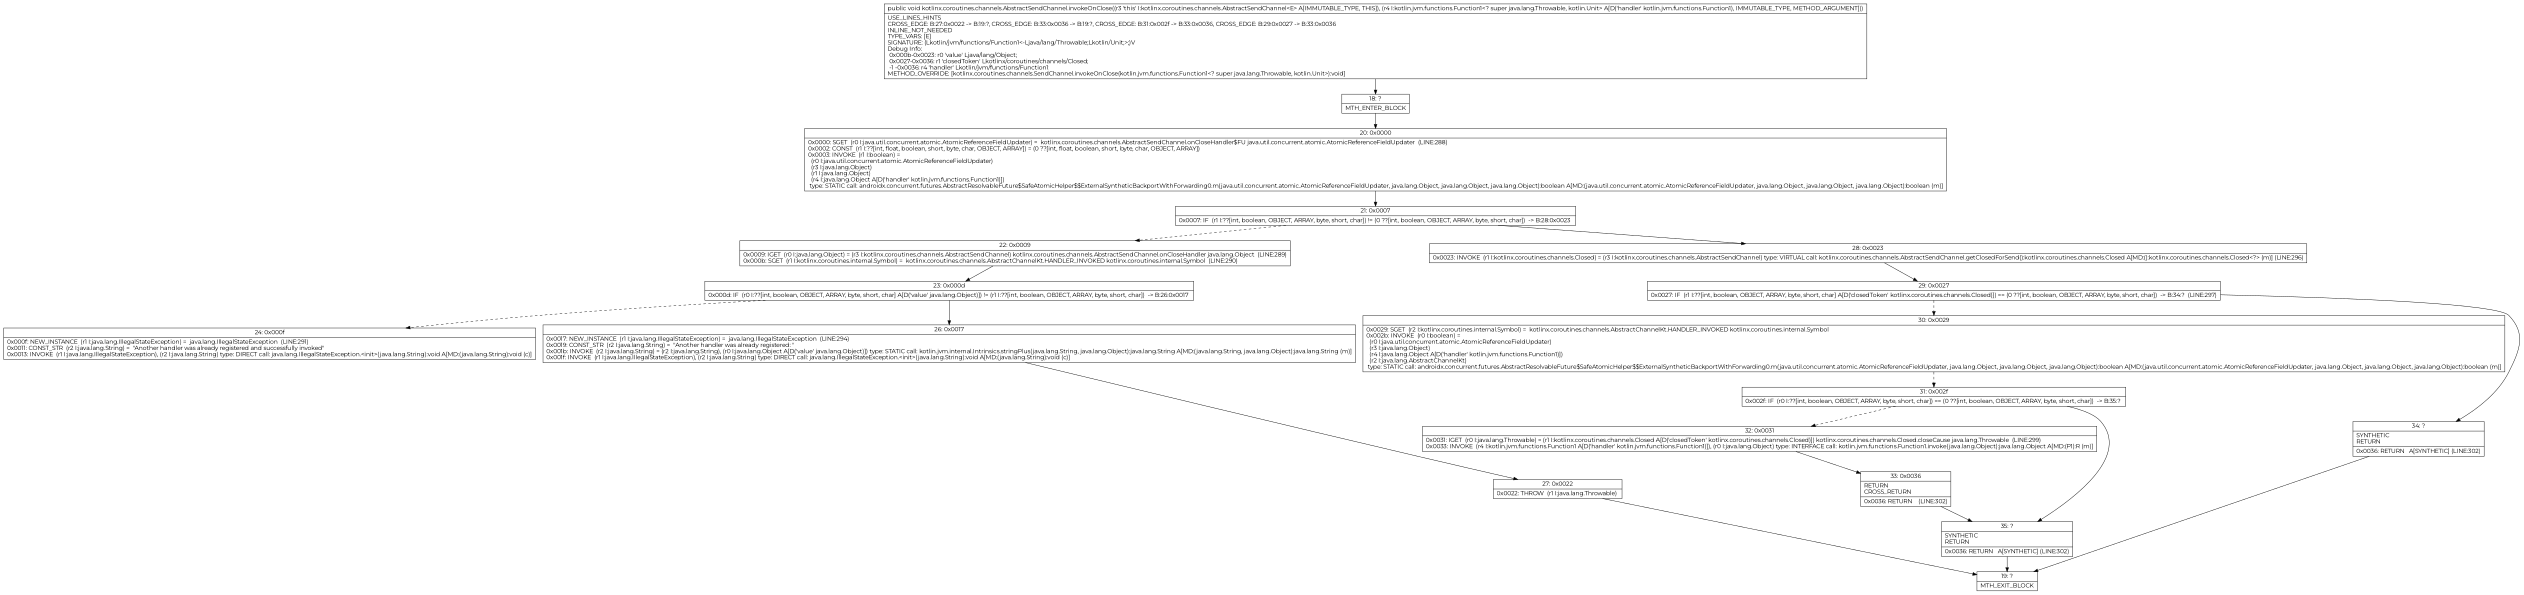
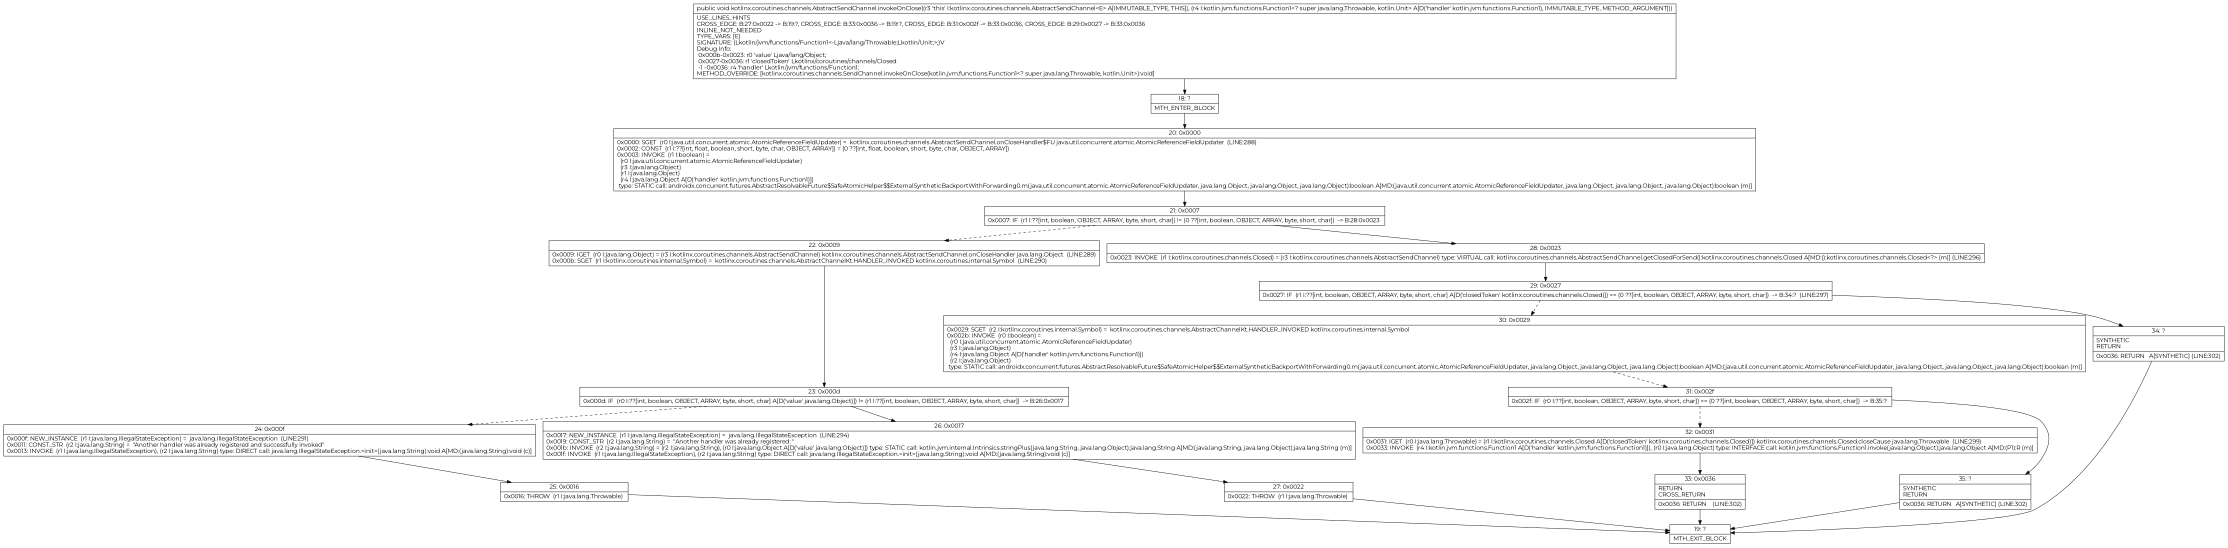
node "30: 0x0029": text "(r2 I:java.lang.AbstractChannelKt)" -> "(r2 I:java.lang.Object)"
node "25: 0x0016": added
edge "33: 0x0036" -> "35: ?": now "33: 0x0036" -> "19: ?"
